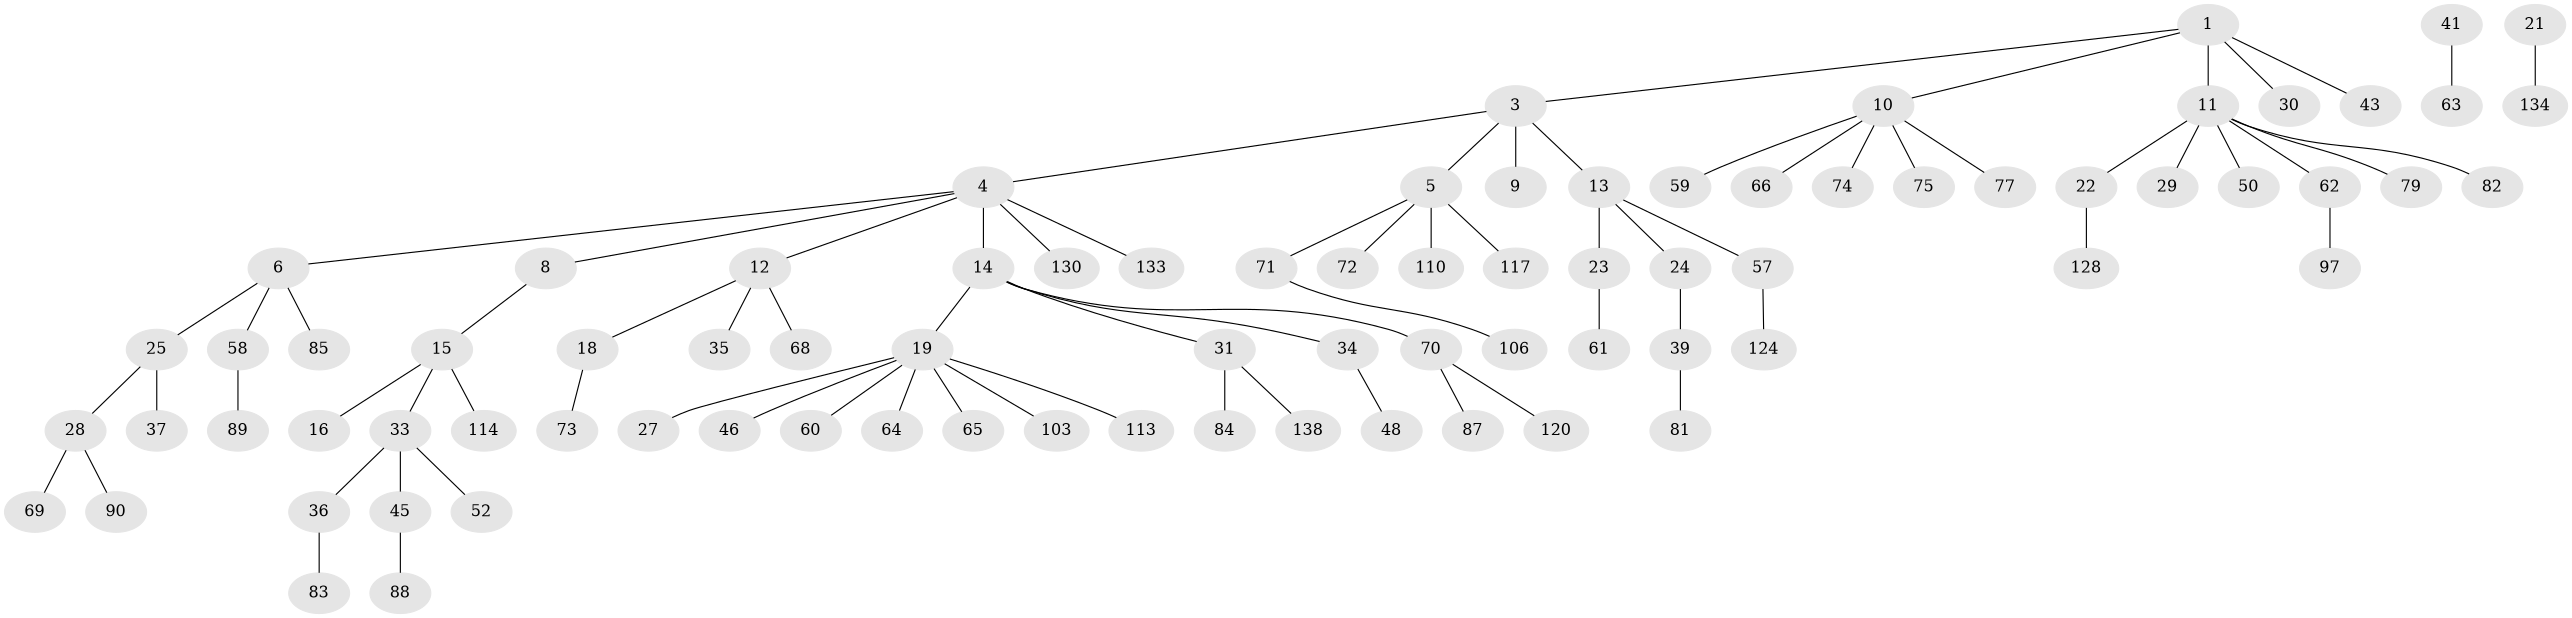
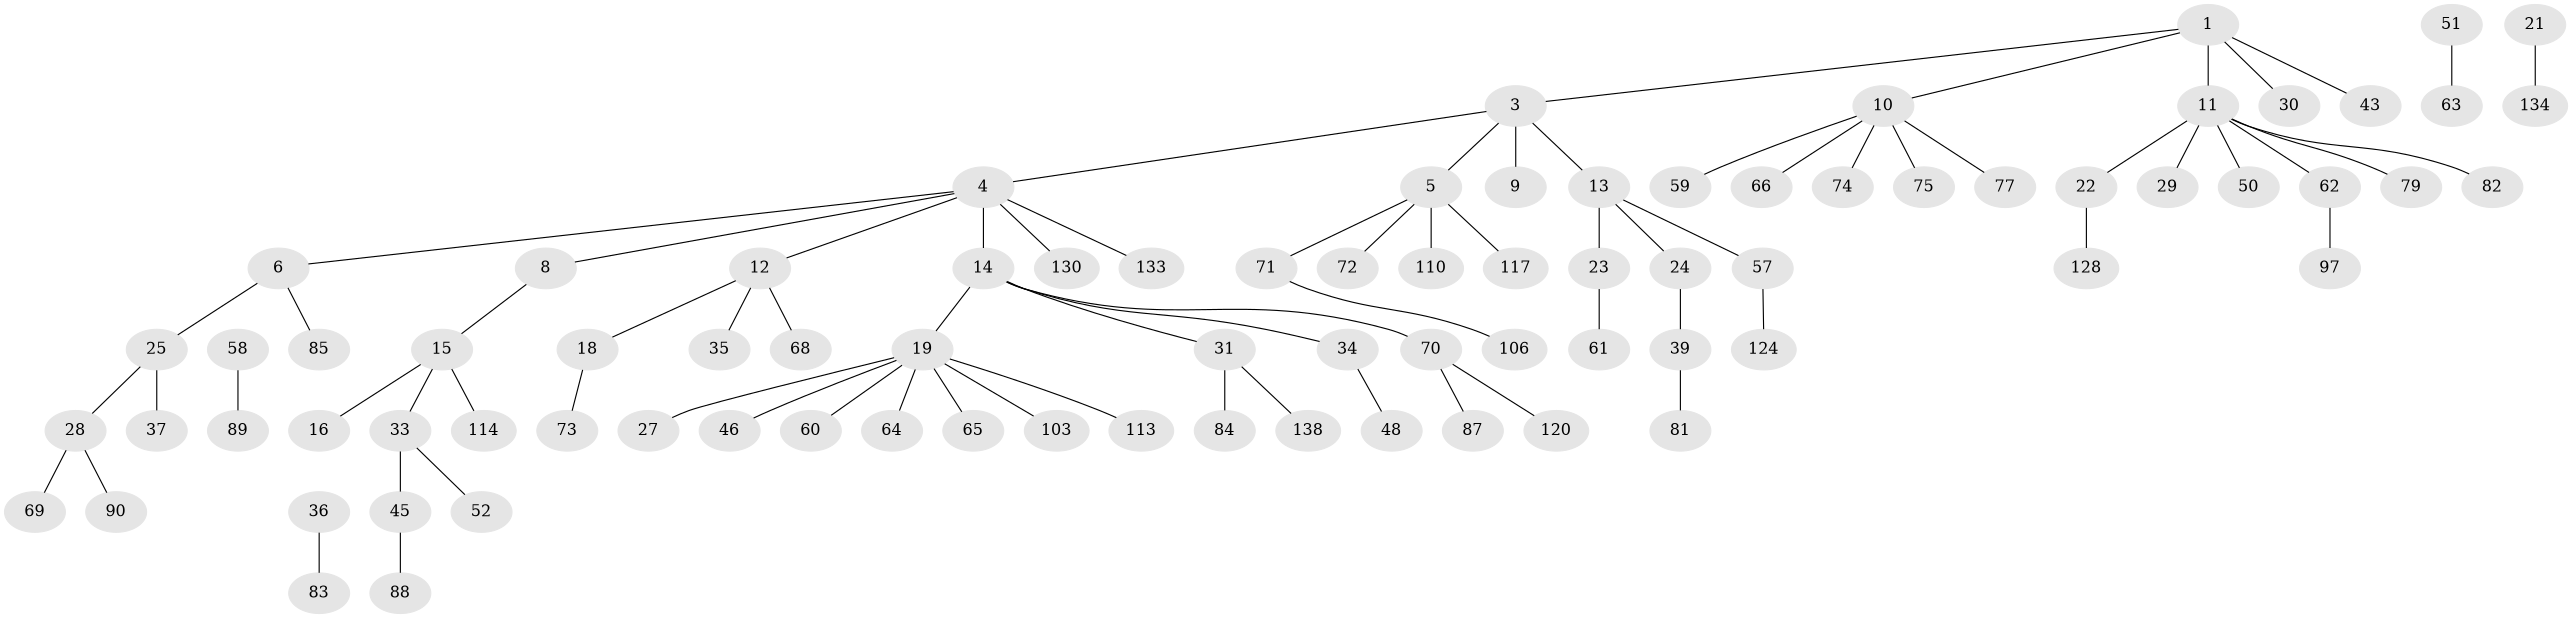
node "41": label "41" -> "51"
edge "6" -- "58": removed
edge "33" -- "36": removed
